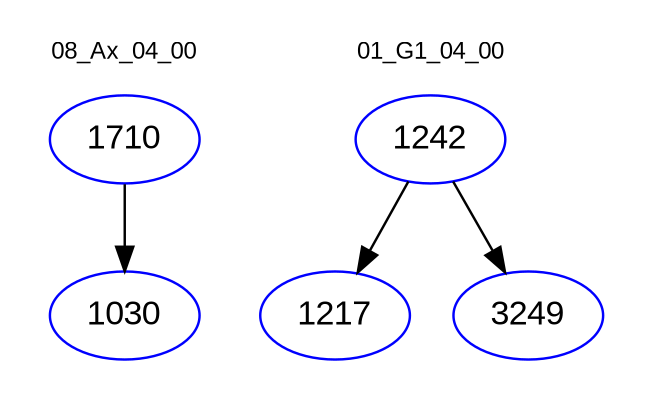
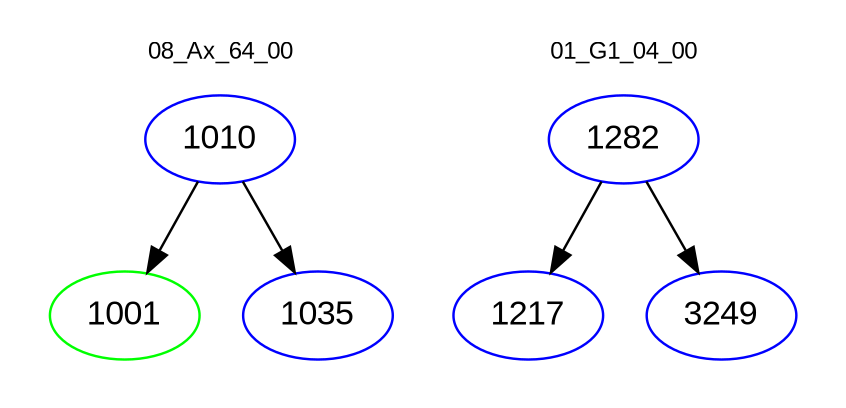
cluster "08_Ax_04_00": label "08_Ax_04_00" -> "08_Ax_64_00"
node "1710": label "1710" -> "1010"
node "1242": label "1242" -> "1282"
node "1001": added
node "1030": label "1030" -> "1035"
